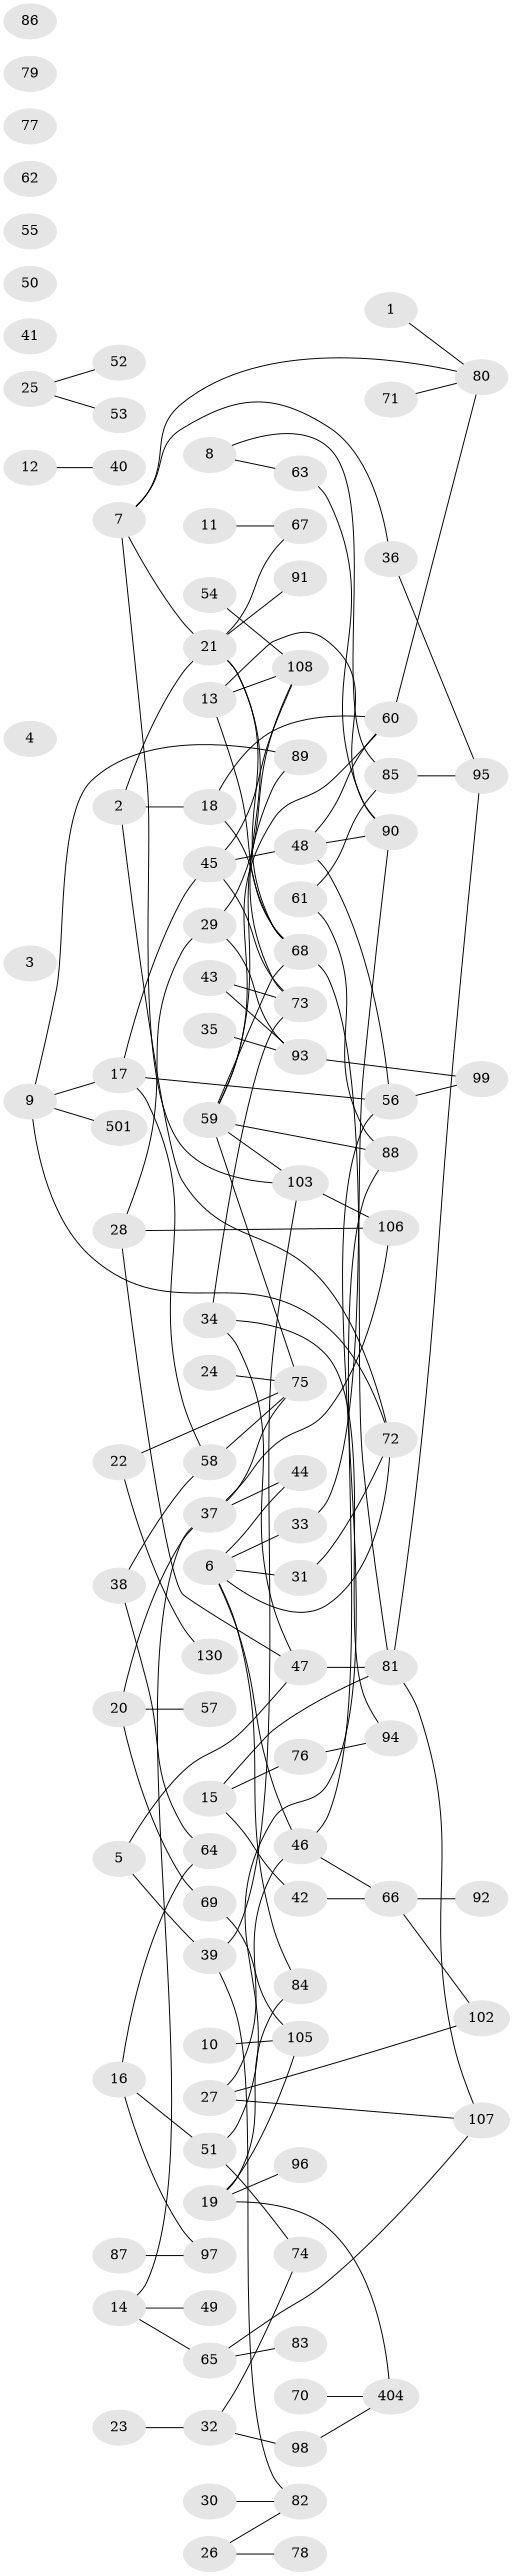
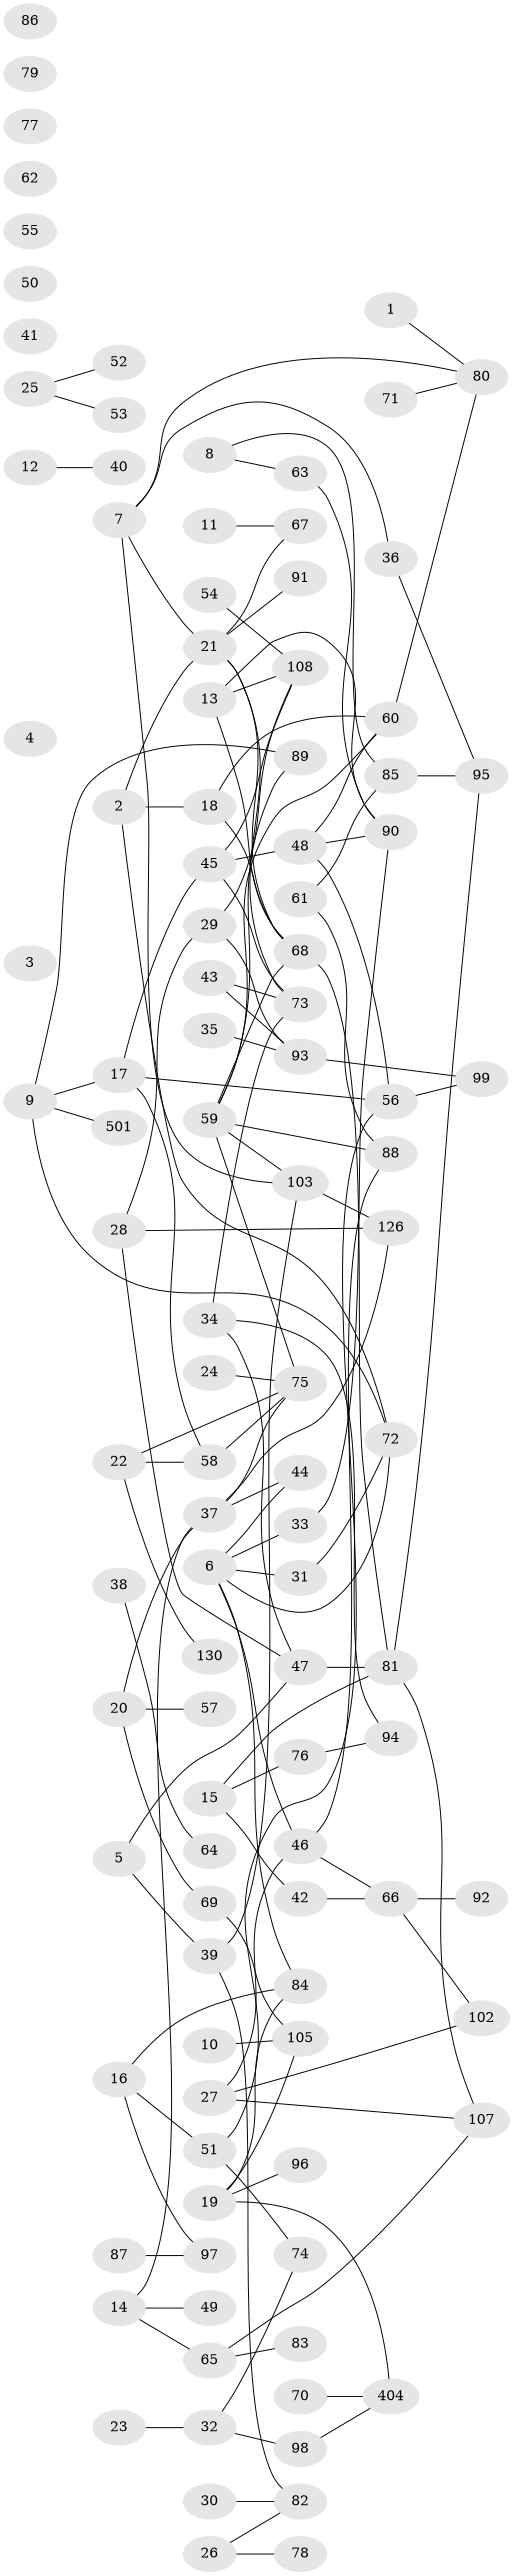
node "106": label "106" -> "126"
edge "58" -- "38": now "58" -- "22"
edge "64" -- "16": now "84" -- "16"
